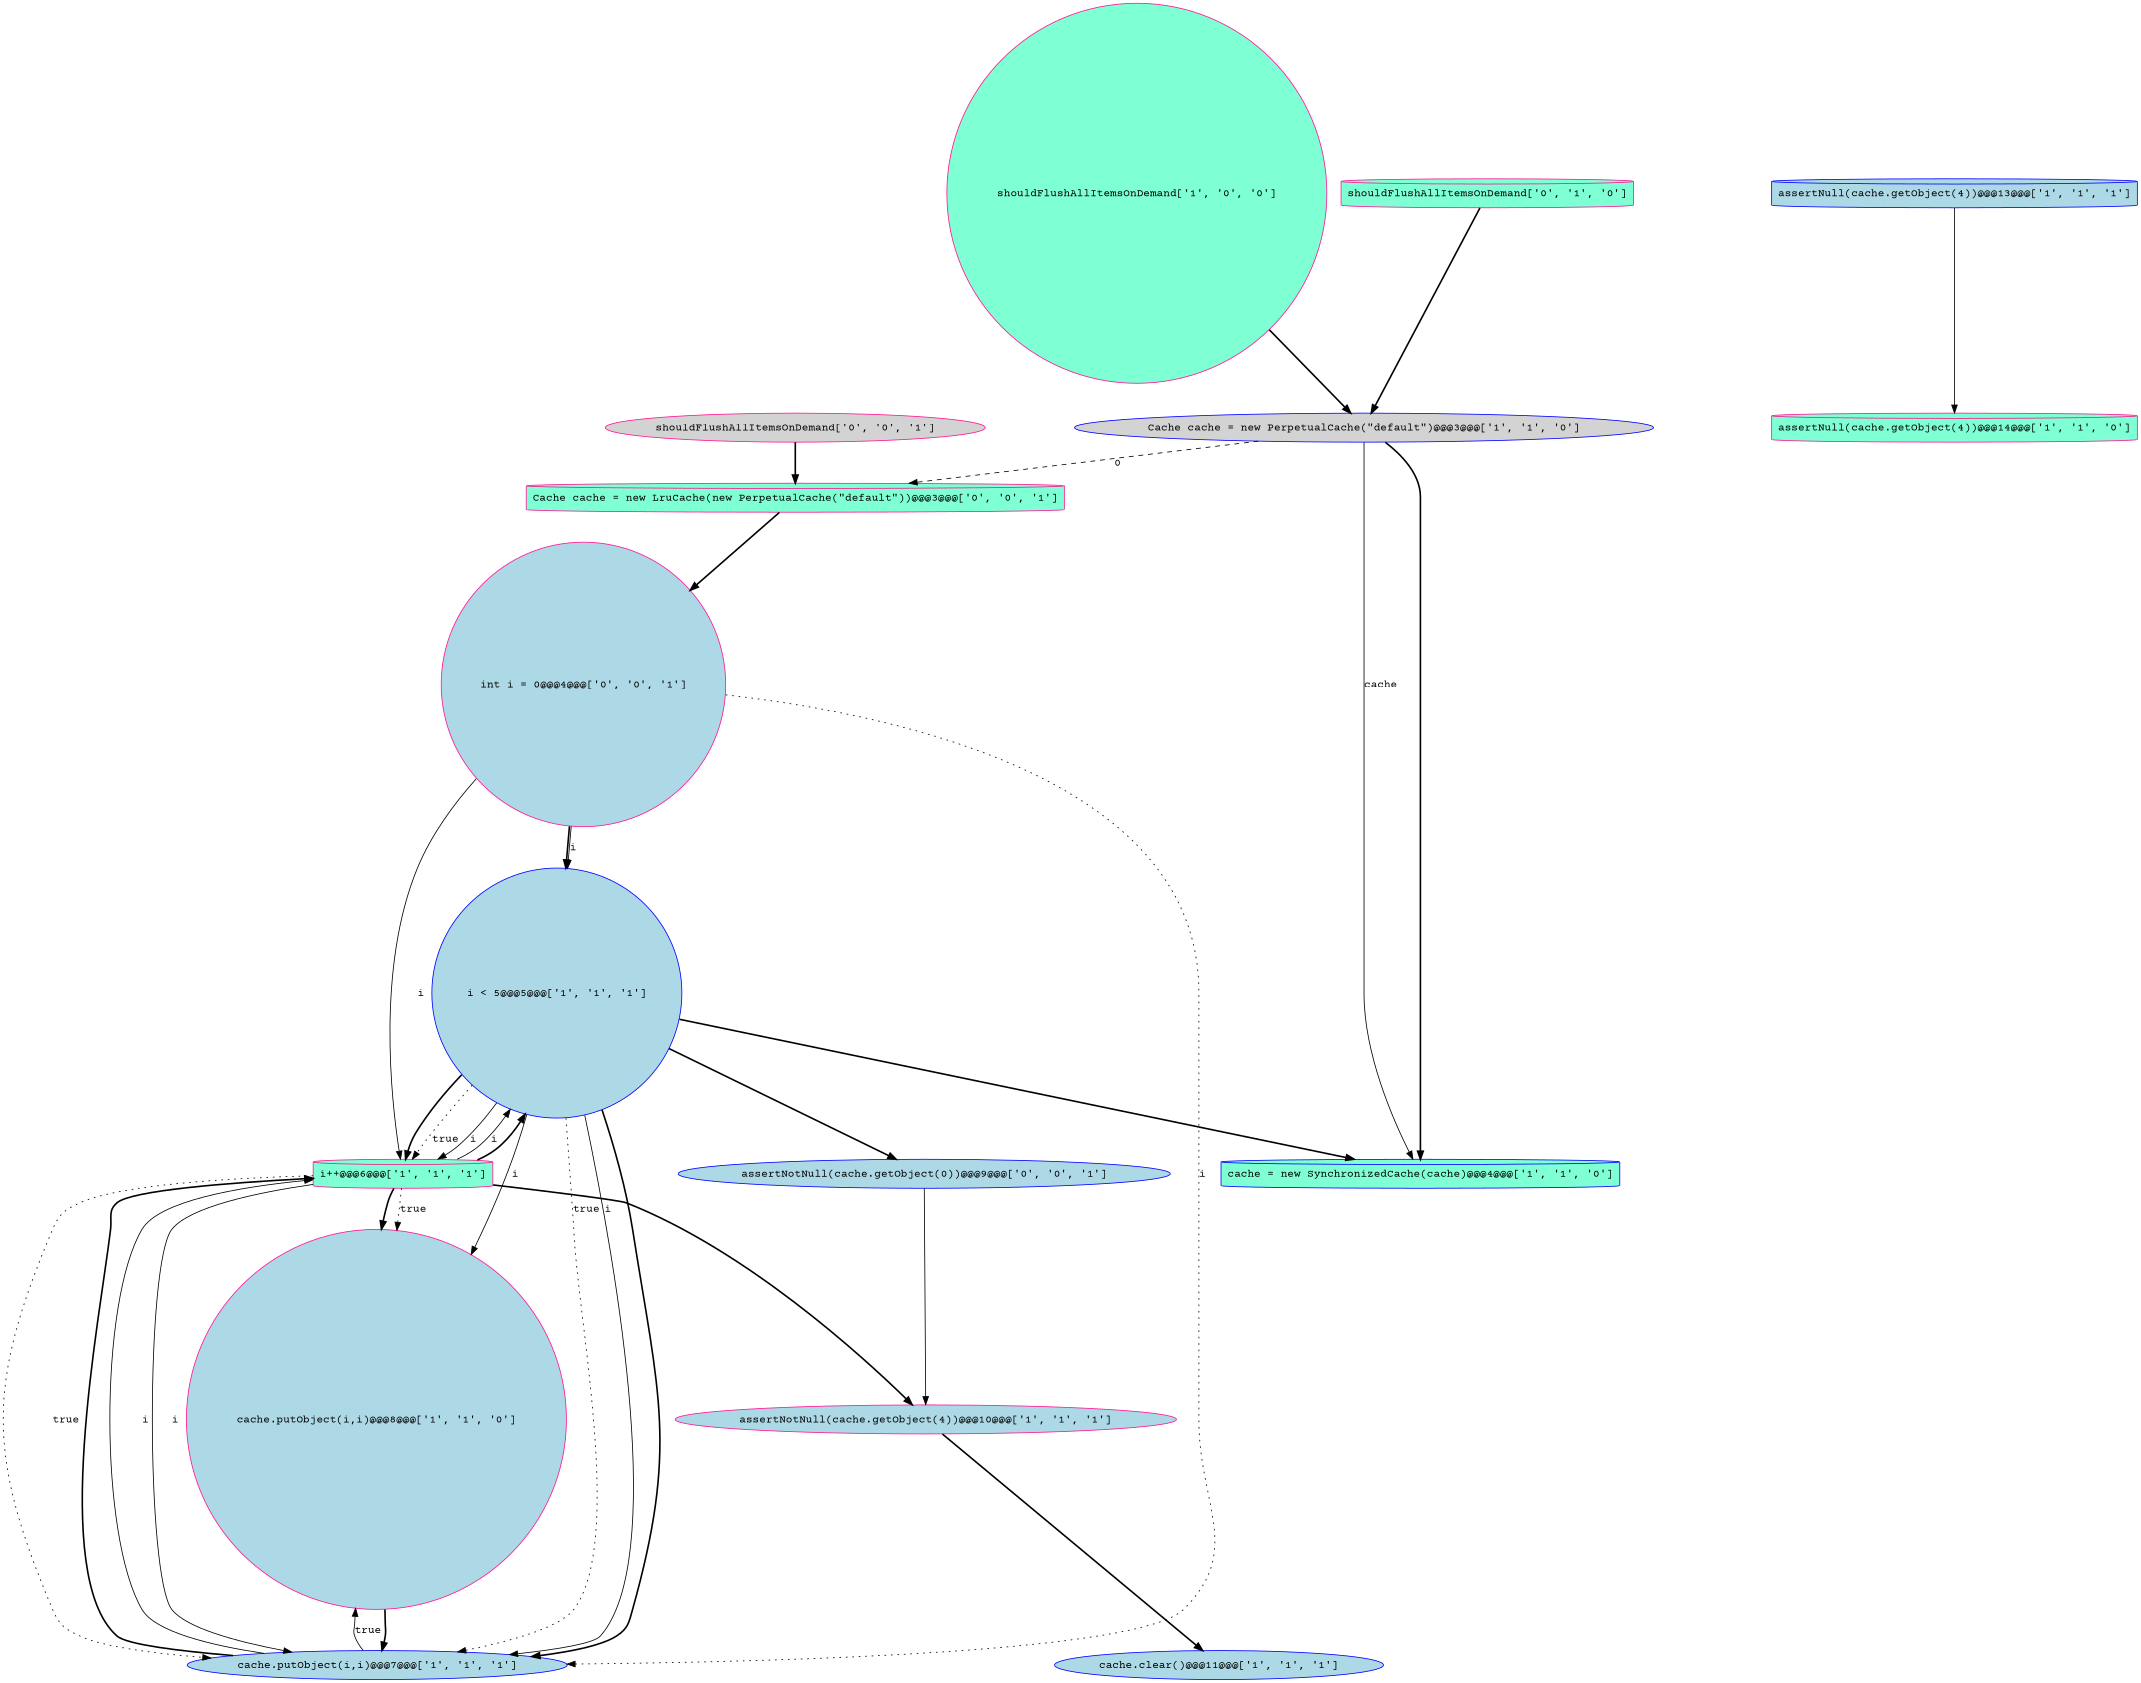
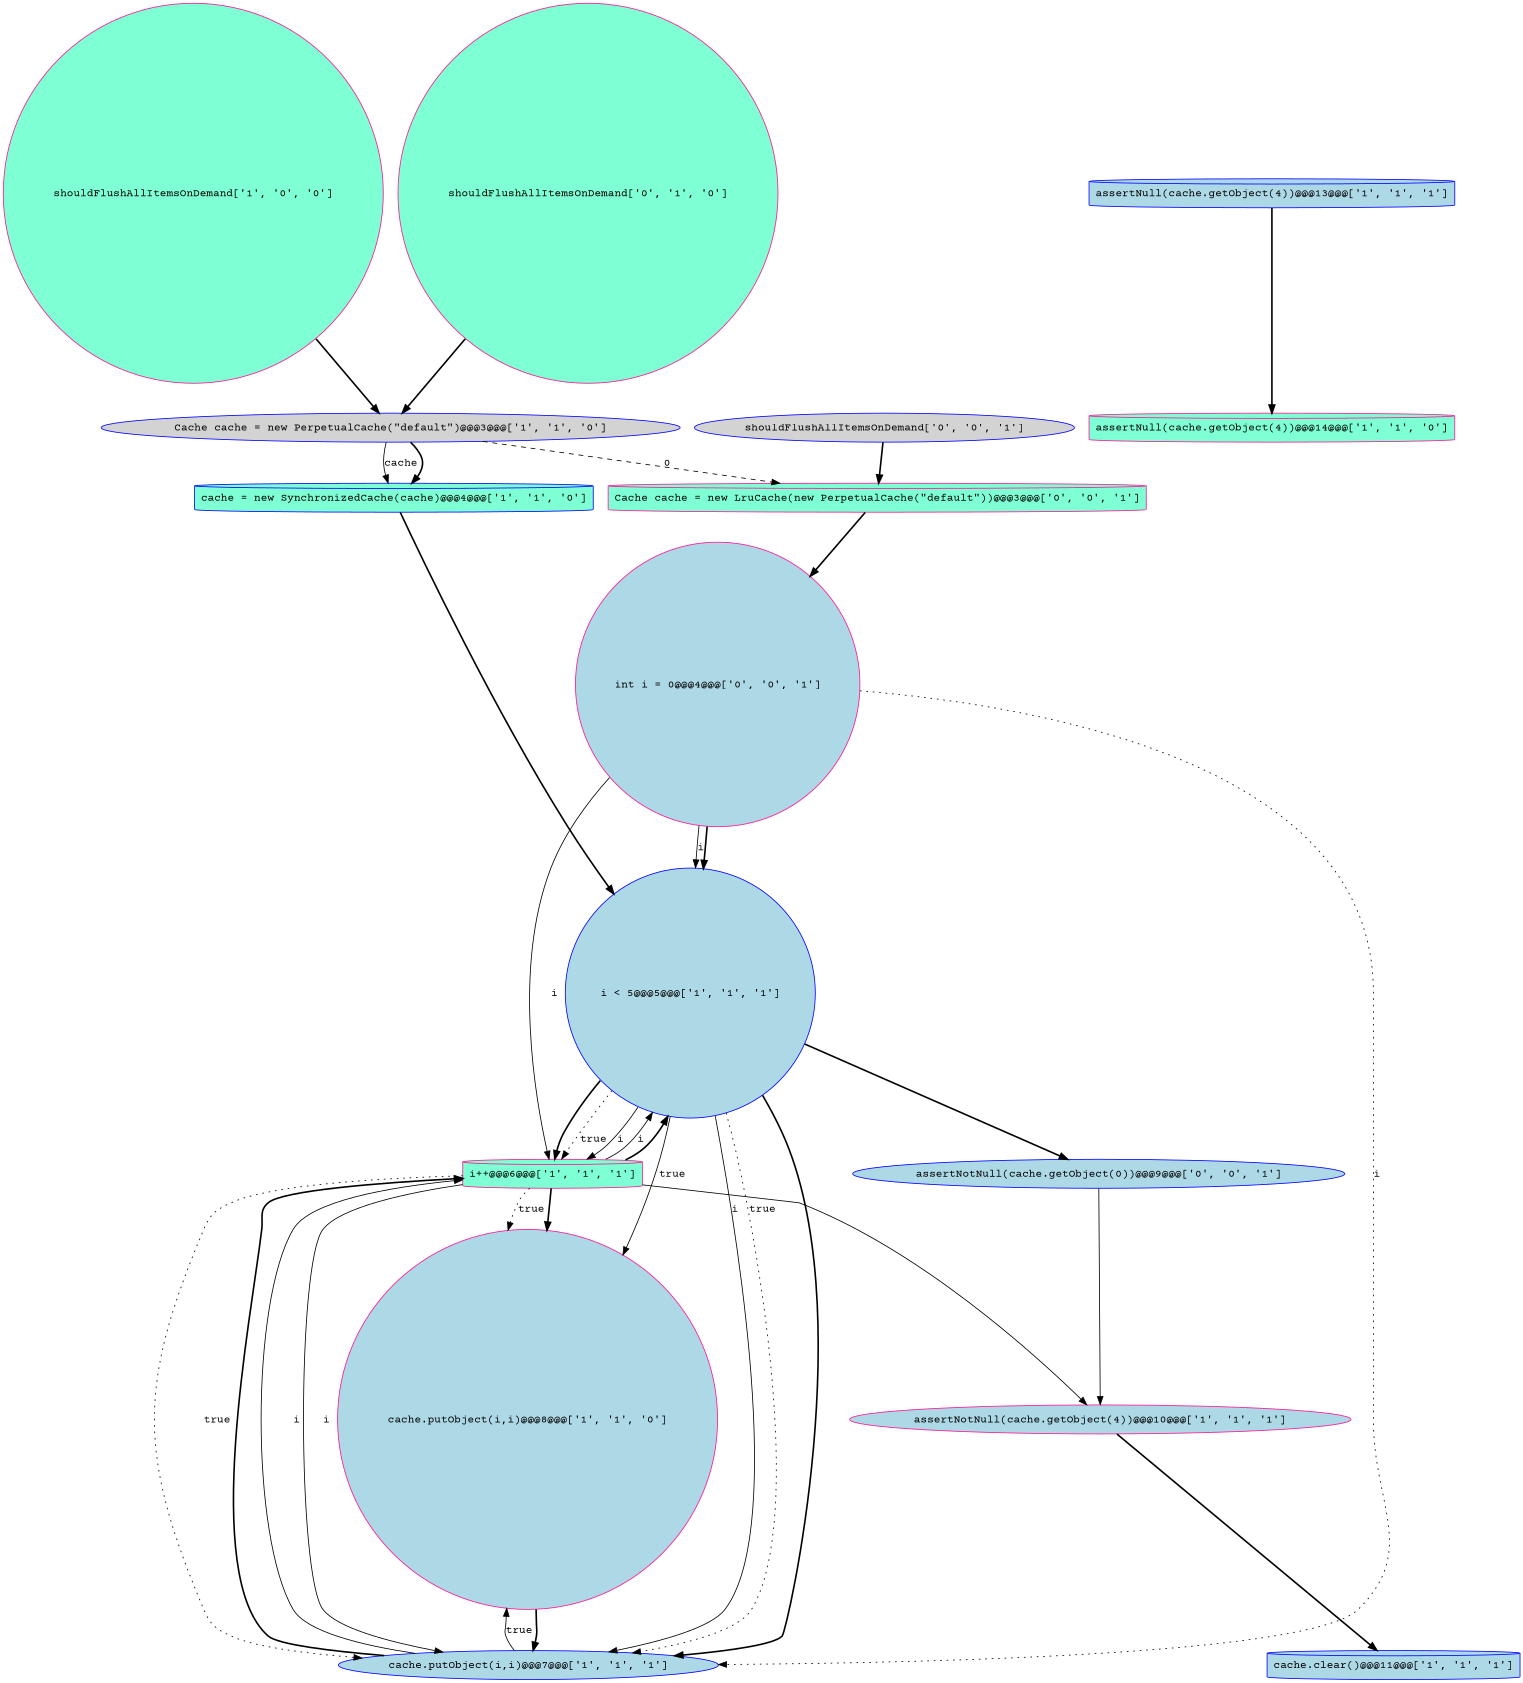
node "shouldFlushAllItemsOnDemand['0', '1', '0']": shape cylinder -> circle
edge "assertNull(cache.getObject(4))@@@13@@@['1', '1', '1']" -> "assertNull(cache.getObject(4))@@@14@@@['1', '1', '0']": style solid -> bold
node "shouldFlushAllItemsOnDemand['0', '0', '1']": color deeppink -> blue
edge "i < 5@@@5@@@['1', '1', '1']" -> "cache = new SynchronizedCache(cache)@@@4@@@['1', '1', '0']": reversed
edge "i < 5@@@5@@@['1', '1', '1']" -> "cache.putObject(i,i)@@@8@@@['1', '1', '0']": label "i" -> "true"
edge "i++@@@6@@@['1', '1', '1']" -> "assertNotNull(cache.getObject(4))@@@10@@@['1', '1', '1']": style bold -> solid
node "cache.clear()@@@11@@@['1', '1', '1']": shape ellipse -> cylinder
